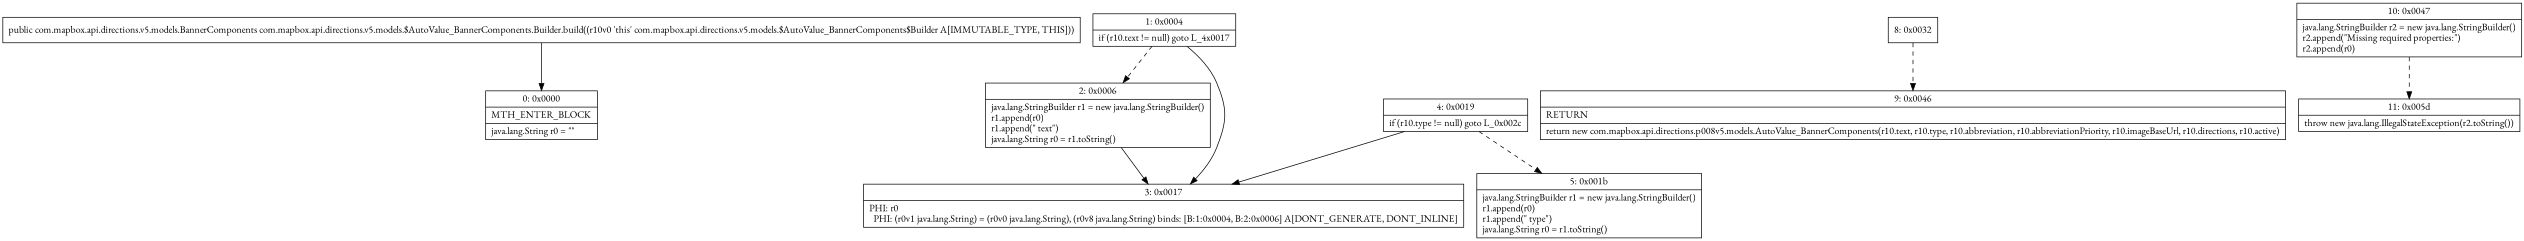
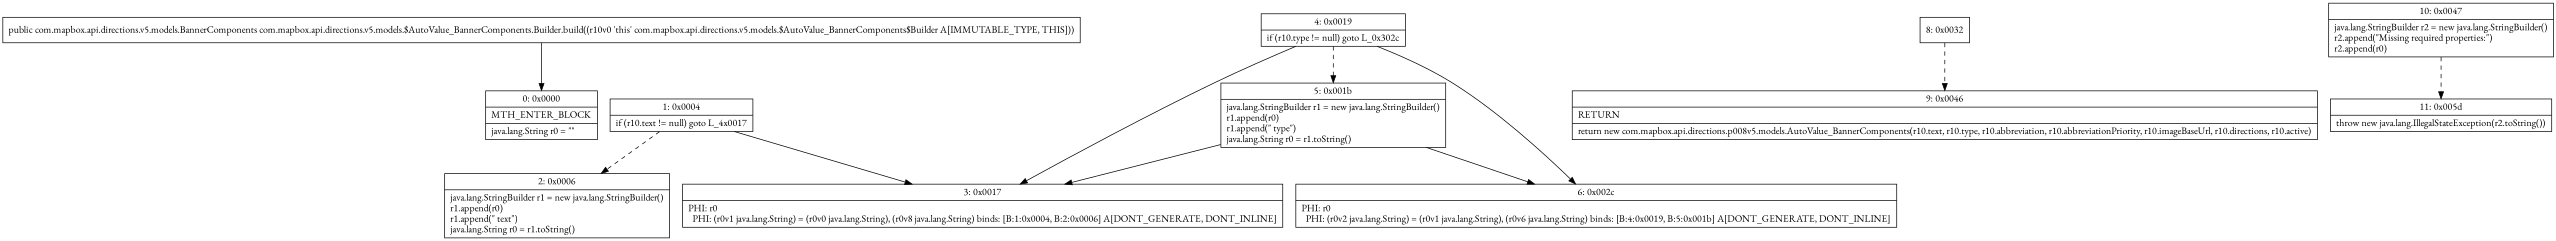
node "4: 0x0019": text "if (r10.type != null) goto L_0x002c" -> "if (r10.type != null) goto L_0x302c"
edge "2: 0x0006" -> "3: 0x0017": now "5: 0x001b" -> "3: 0x0017"
node "6: 0x002c": added
